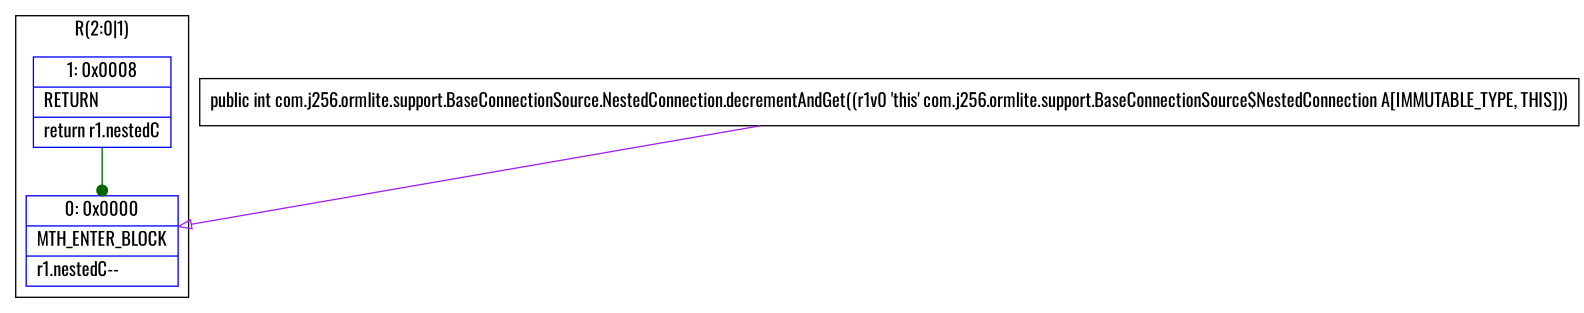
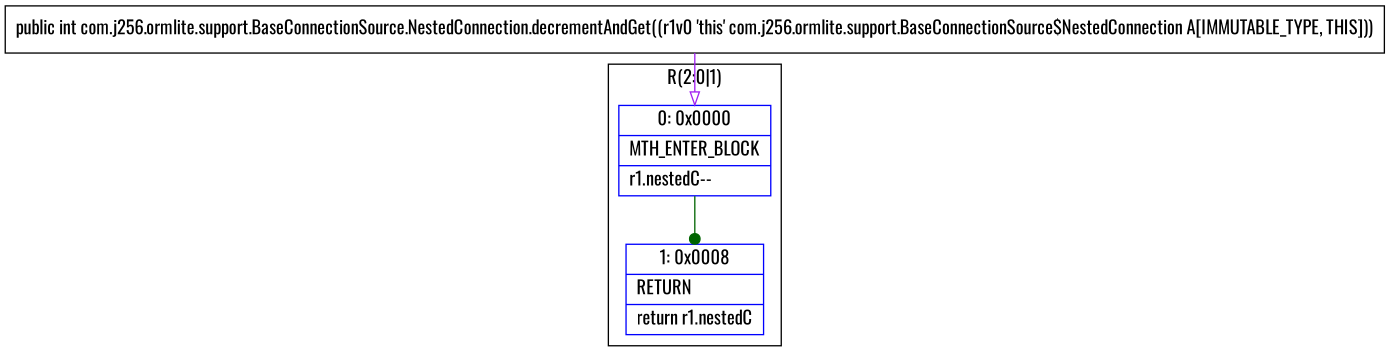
edge "1: 0x0008" -> "0: 0x0000": reversed
